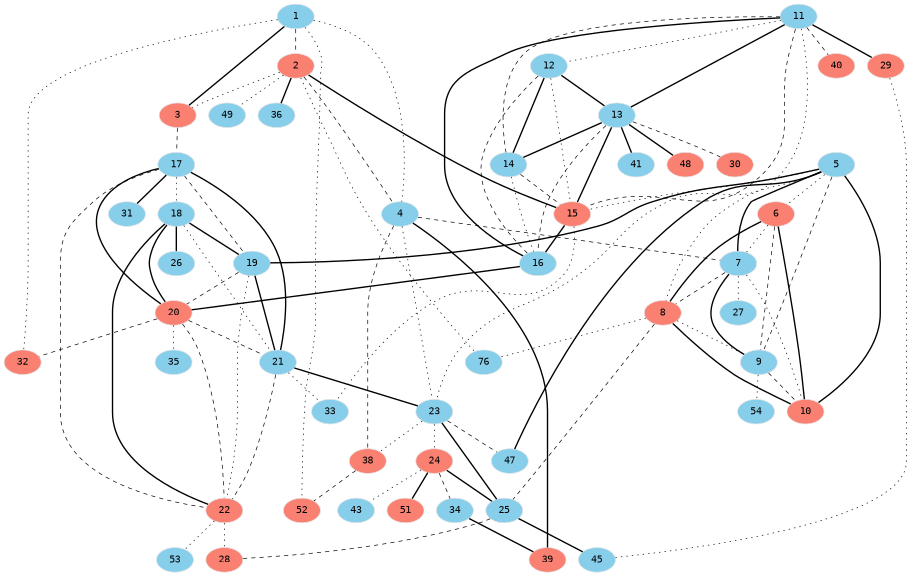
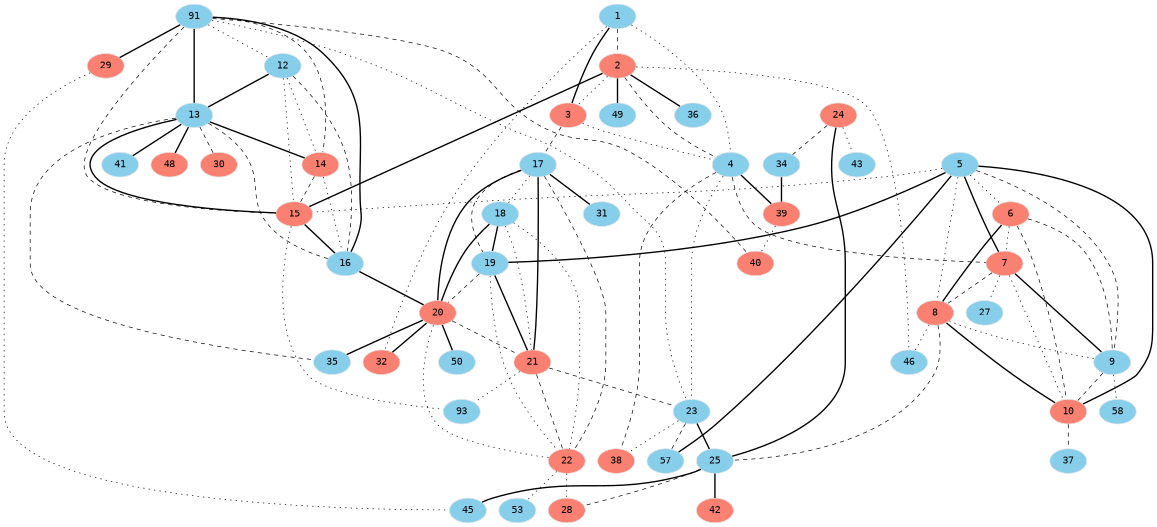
node "11": label "11" -> "91"
edge "2" -- "49": style dotted -> bold
edge "12" -- "14": style bold -> dotted
edge "3" -- "4": added
node "14": fillcolor skyblue -> salmon
edge "39" -- "40": added
node "26": removed
node "7": fillcolor skyblue -> salmon
edge "13" -- "35": added
edge "6" -- "10": style bold -> dashed
edge "20" -- "32": style dashed -> bold
edge "20" -- "35": style dotted -> bold
node "21": fillcolor skyblue -> salmon
node "50": added
node "76": label "76" -> "46"
edge "18" -- "22": style bold -> dotted
edge "21" -- "23": style bold -> dashed
edge "20" -- "22": style dashed -> dotted
node "33": label "33" -> "93"
node "54": label "54" -> "58"
edge "23" -- "24": removed
node "47": label "47" -> "57"
node "37": added
node "52": removed
node "51": removed
node "42": added
